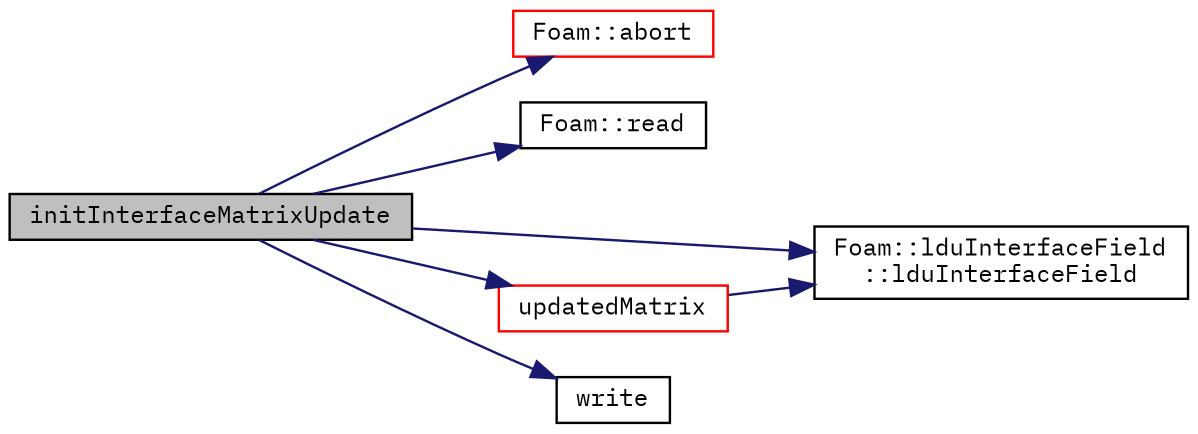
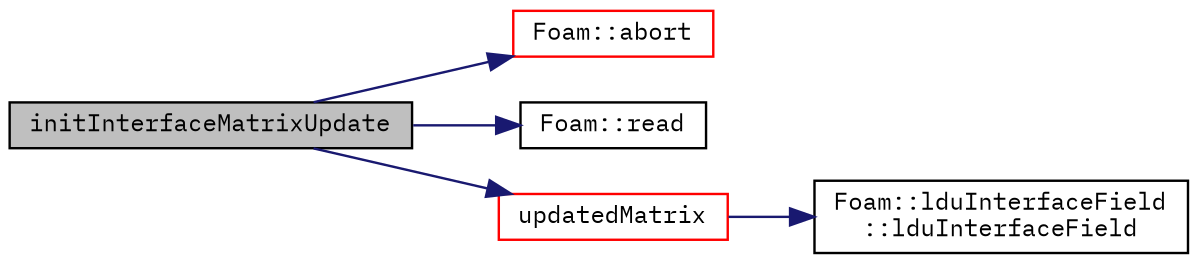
edge "initInterfaceMatrixUpdate" -> "Foam::lduInterfaceField ::lduInterfaceField": removed
node "write": removed
